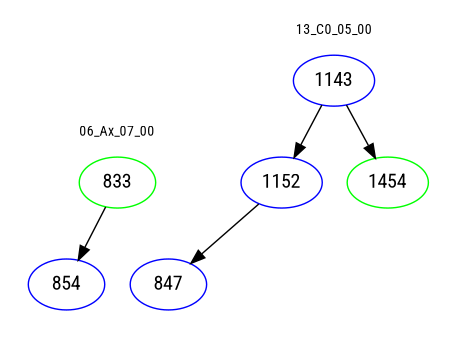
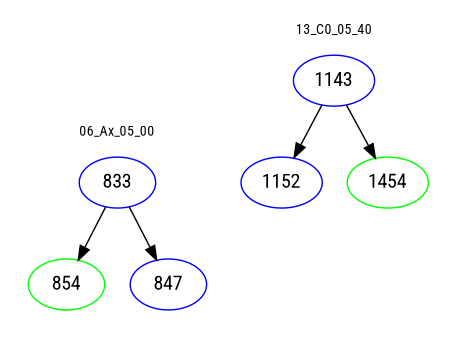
cluster "13_C0_05_00": label "13_C0_05_00" -> "13_C0_05_40"
cluster "06_Ax_07_00": label "06_Ax_07_00" -> "06_Ax_05_00"
node "833": color green -> blue
edge "1152" -> "847": now "833" -> "847"
node "854": color blue -> green
